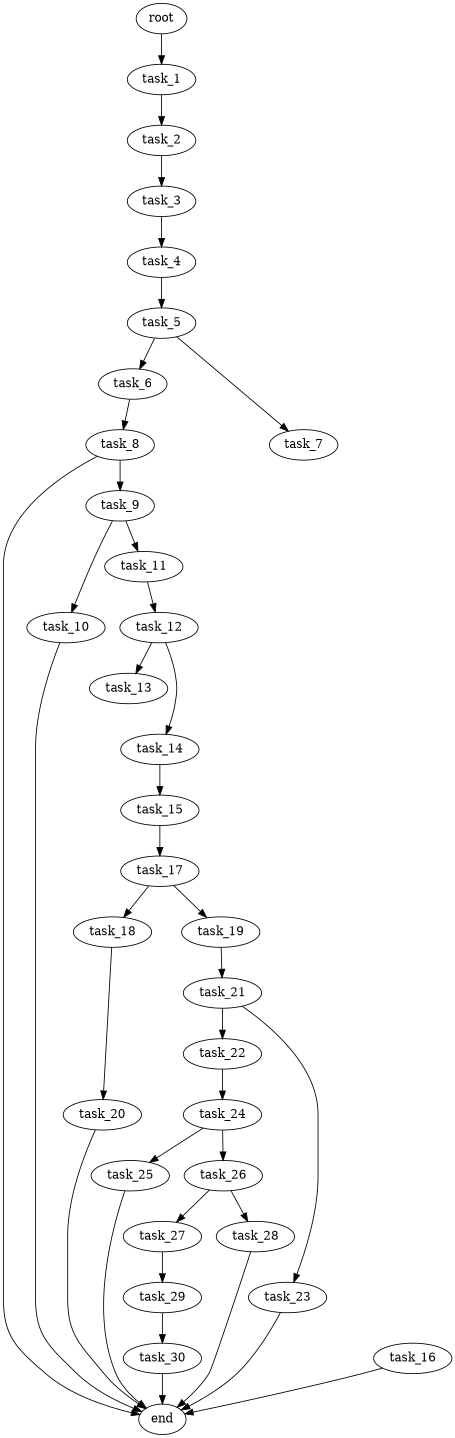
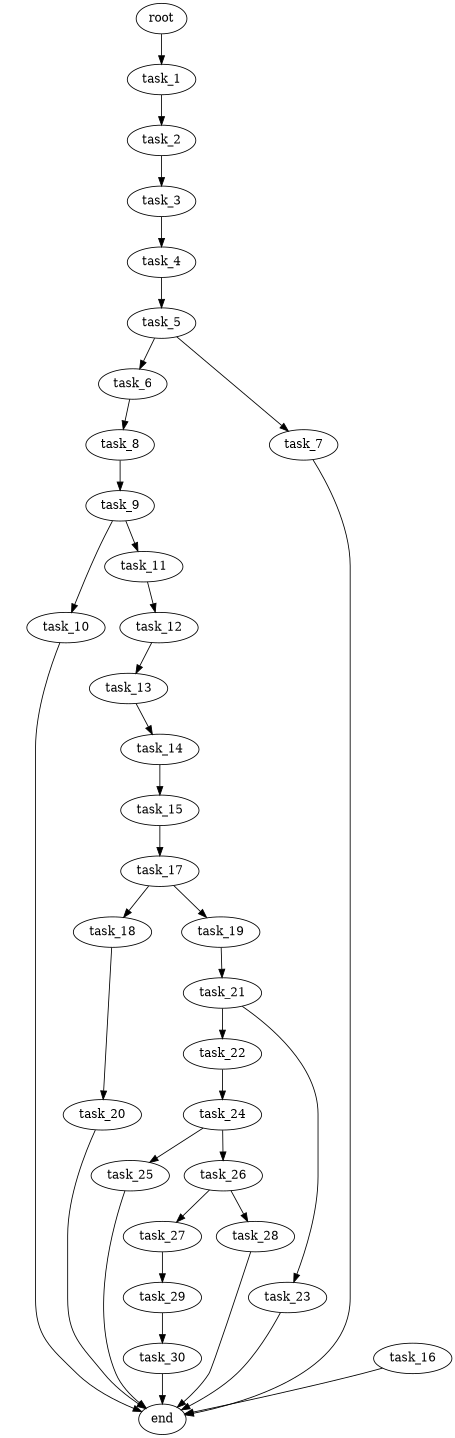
edge "task_12" -> "task_14": now "task_13" -> "task_14"
edge "task_8" -> "end": now "task_7" -> "end"
